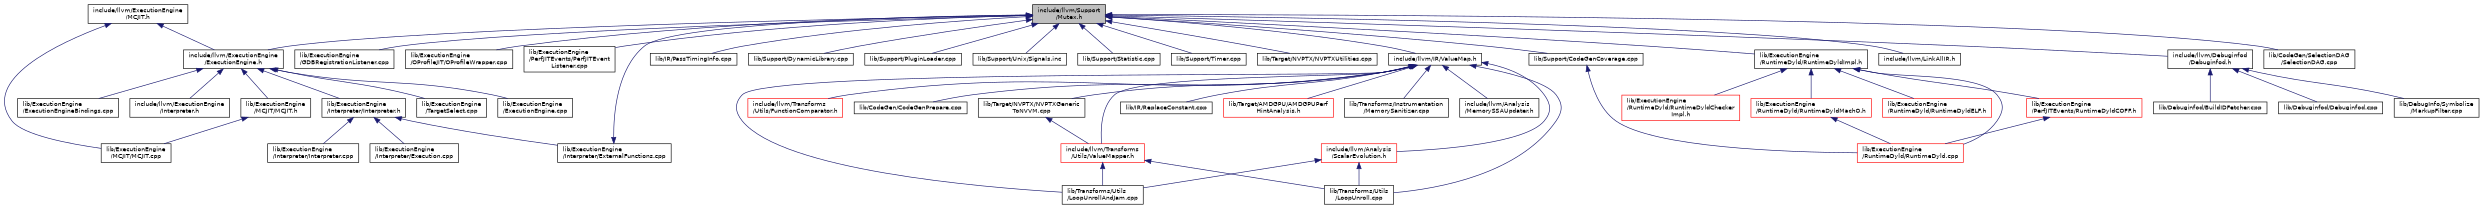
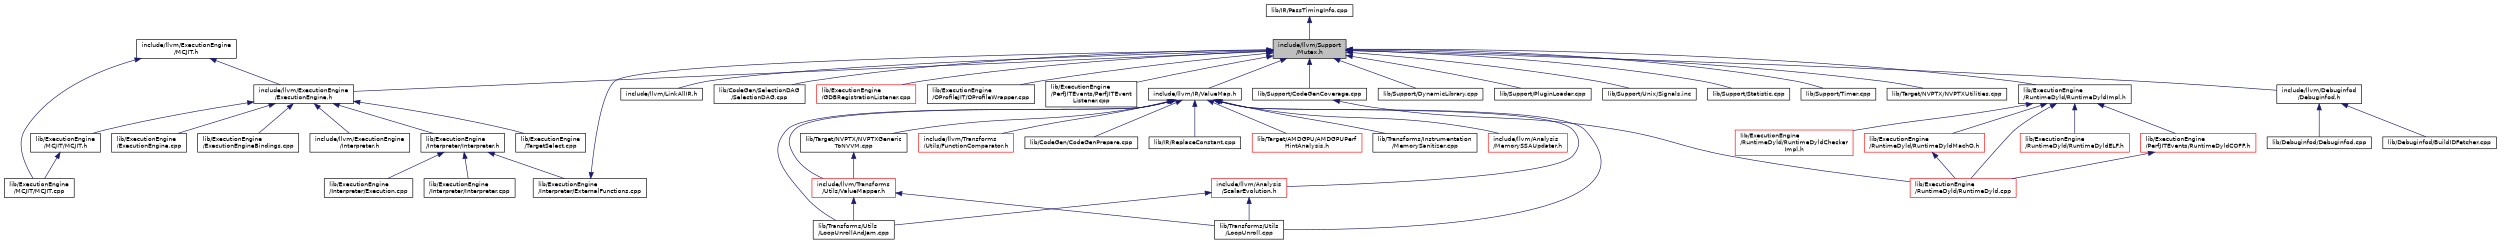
edge "lib/IR/PassTimingInfo.cpp" -> "include/llvm/Support /Mutex.h": reversed
node "lib/ExecutionEngine /GDBRegistrationListener.cpp": color black -> red
node "include/llvm/Analysis /MemorySSAUpdater.h": color black -> red
node "lib/DebugInfo/Symbolize /MarkupFilter.cpp": removed
